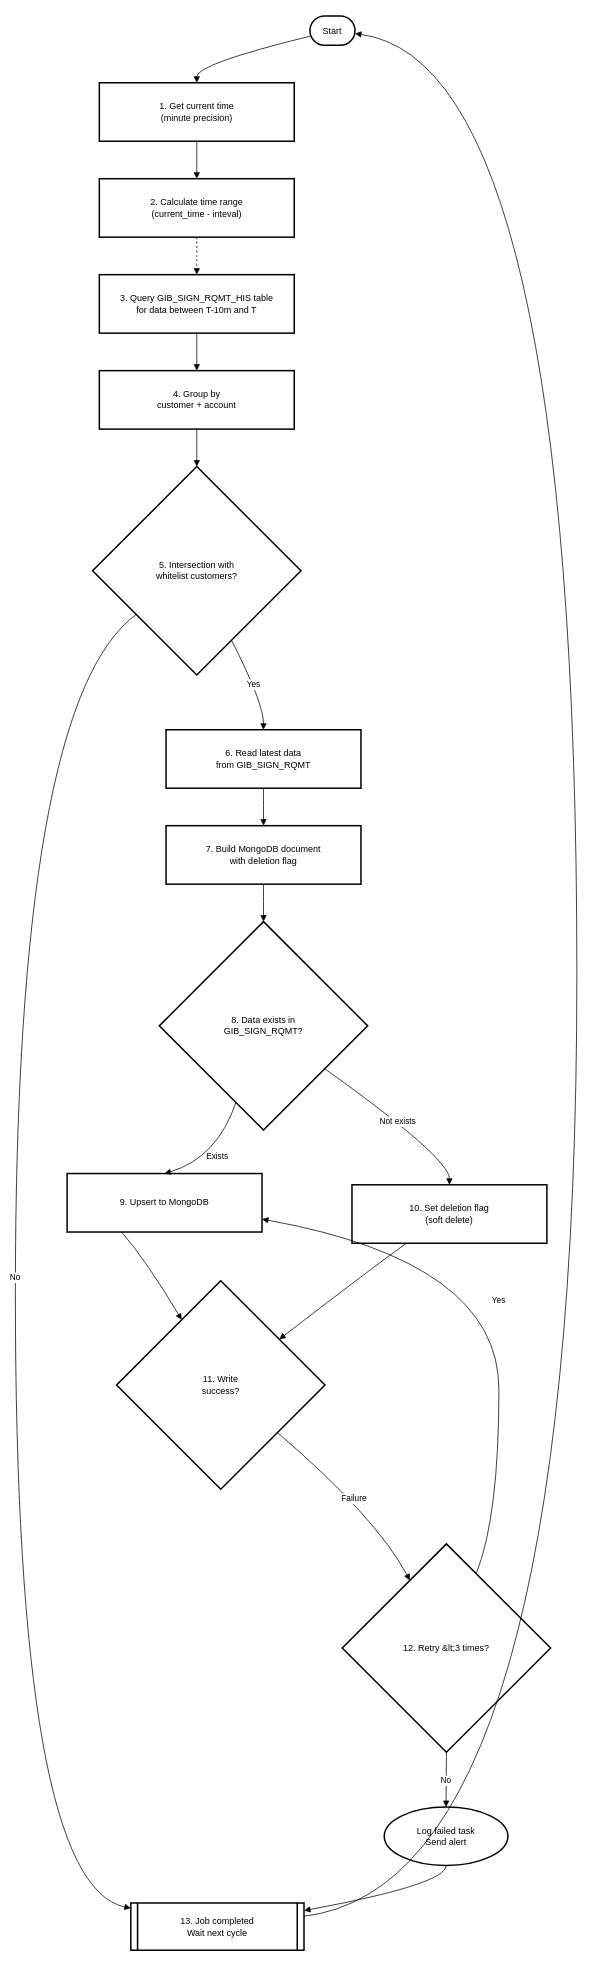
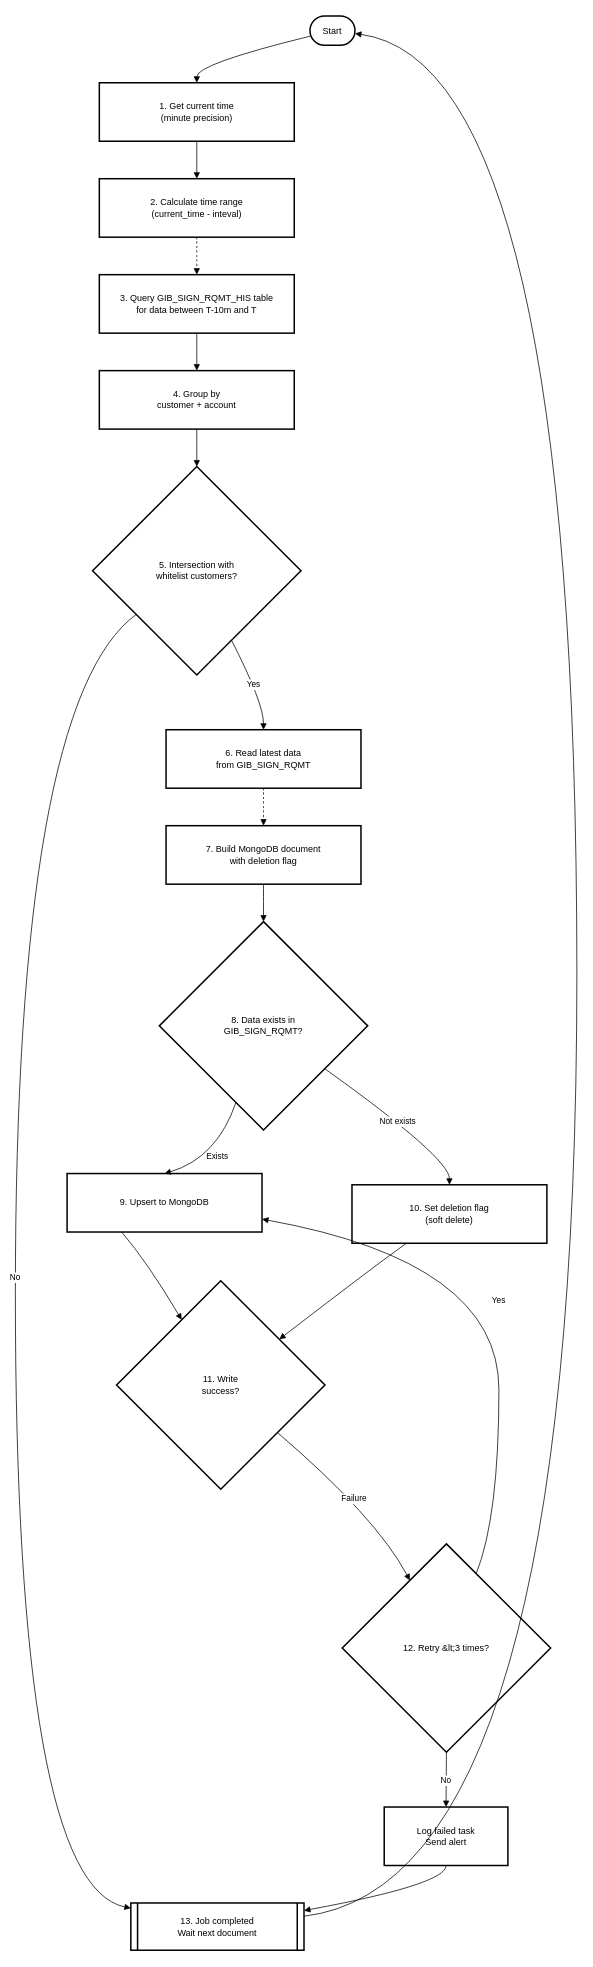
edge "6. Read latest data from GIB_SIGN_RQMT" -> "7. Build MongoDB document with deletion flag": style solid -> dashed
node "Log failed task Send alert": shape ellipse -> rectangle
node "13. Job completed Wait next cycle": label "13. Job completed Wait next cycle" -> "13. Job completed Wait next document"
